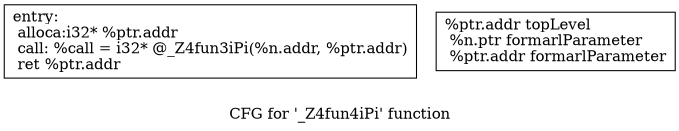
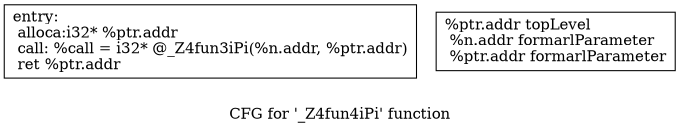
node "%ptr.addr topLevel": text "%n.ptr formarlParameter" -> "%n.addr formarlParameter"
